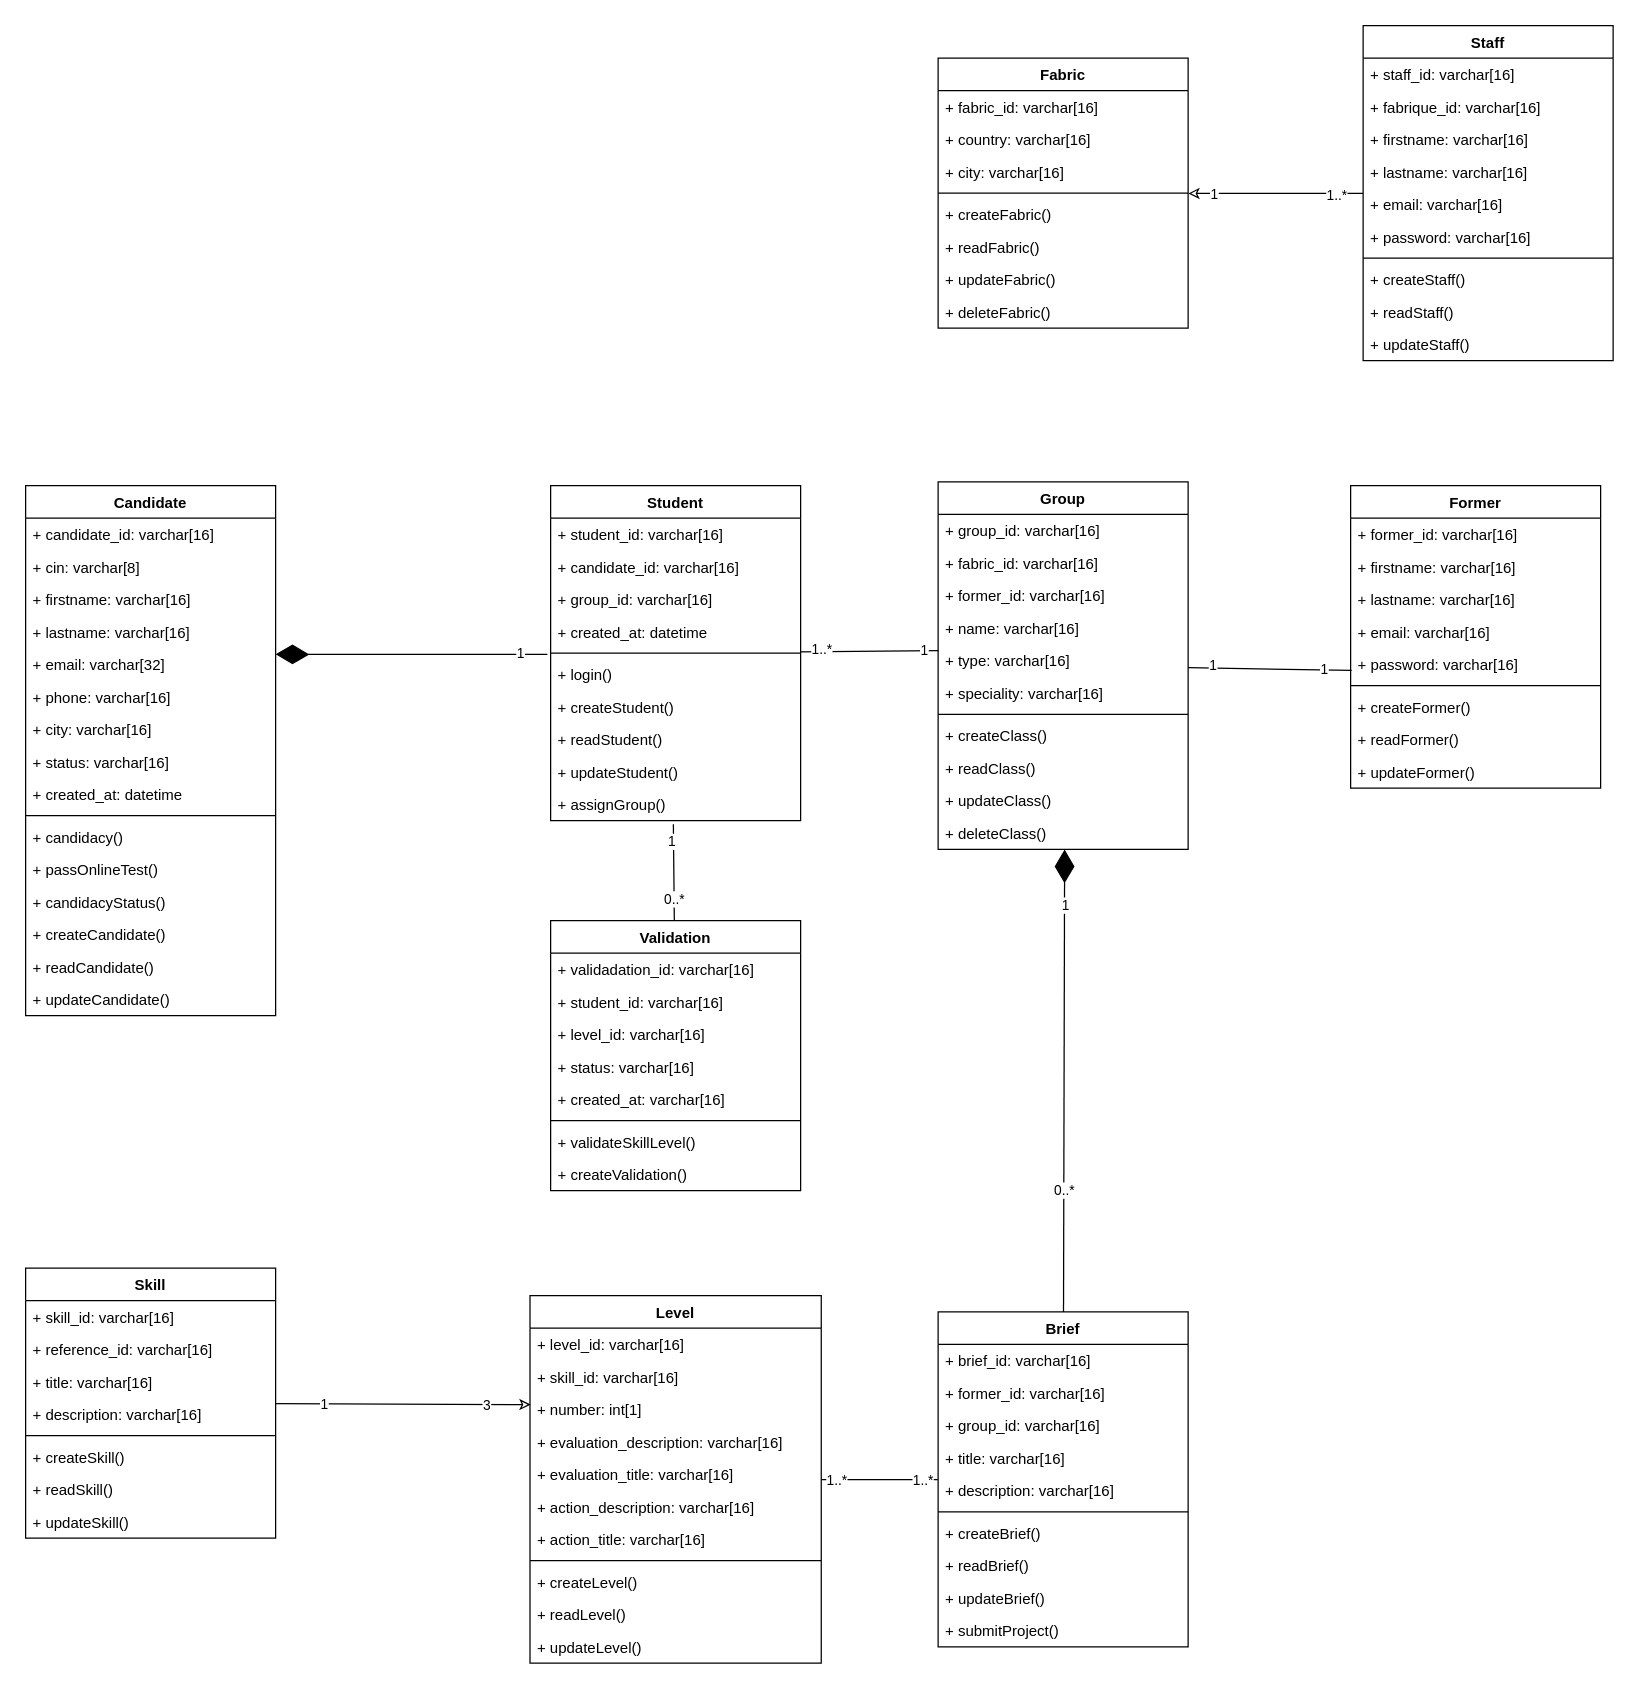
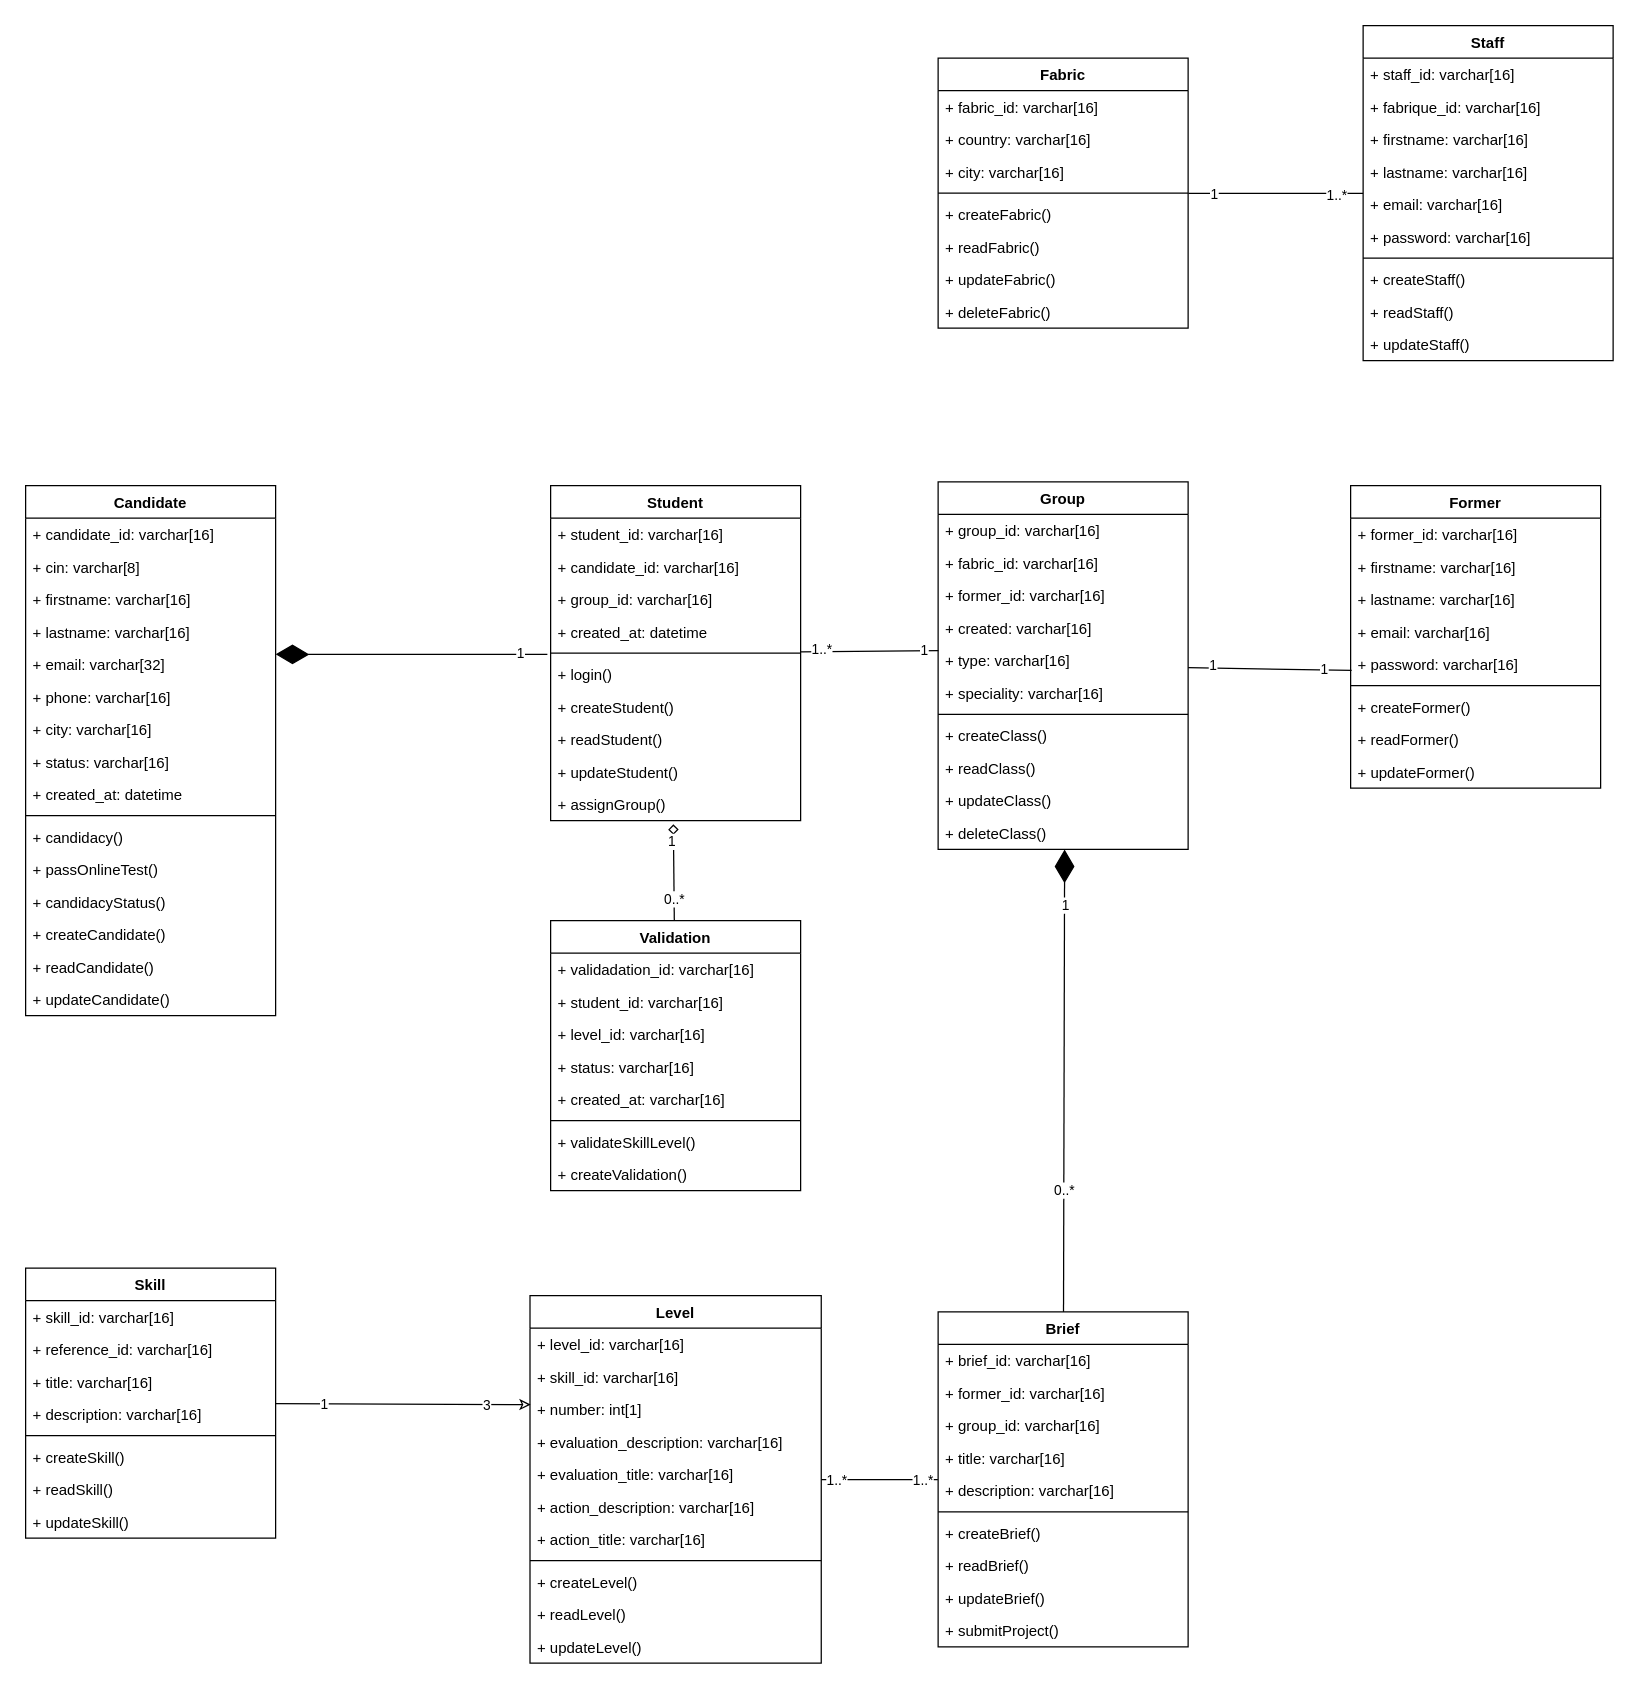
edge "Staff" -> "+ createFabric()": arrowhead classic -> none
node "+ name: varchar[16]": label "+ name: varchar[16]" -> "+ created: varchar[16]"
edge "+ assignGroup()" -- "Validation": arrowhead none -> diamond
